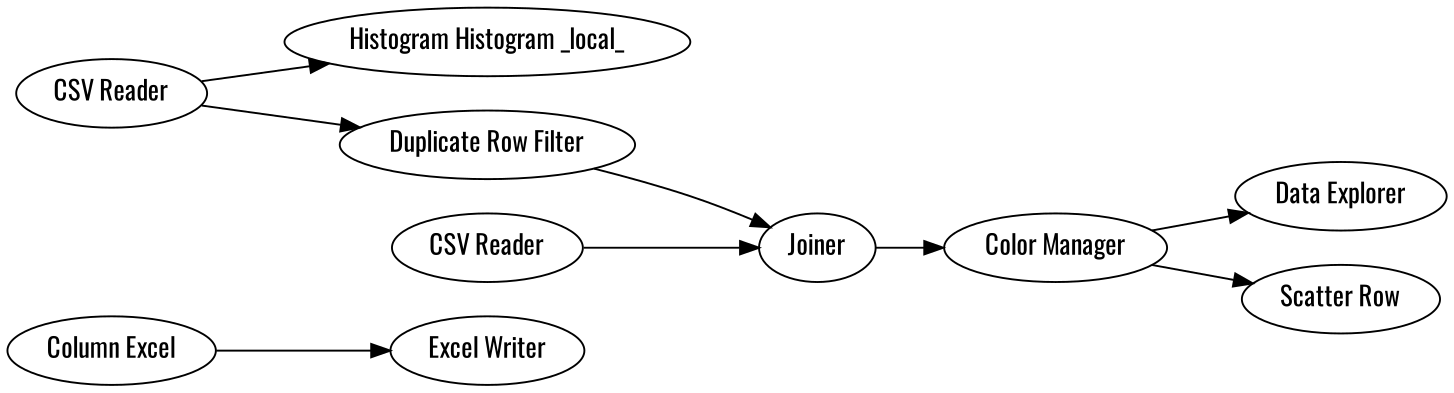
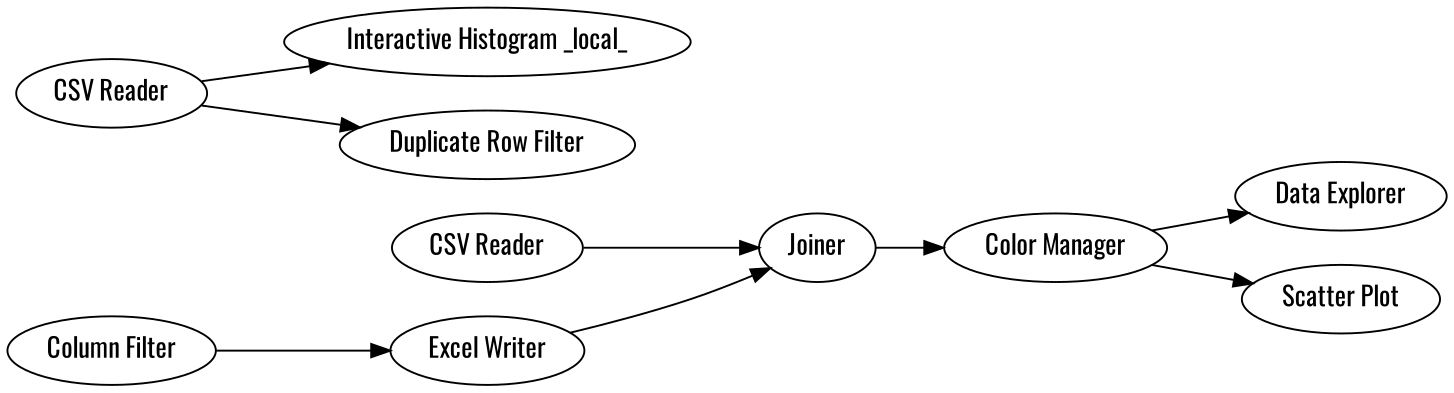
node "Histogram Histogram _local_": label "Histogram Histogram _local_" -> "Interactive Histogram _local_"
edge "Duplicate Row Filter" -> "Joiner": now "Excel Writer" -> "Joiner"
node "Scatter Row": label "Scatter Row" -> "Scatter Plot"
node "Column Excel": label "Column Excel" -> "Column Filter"
